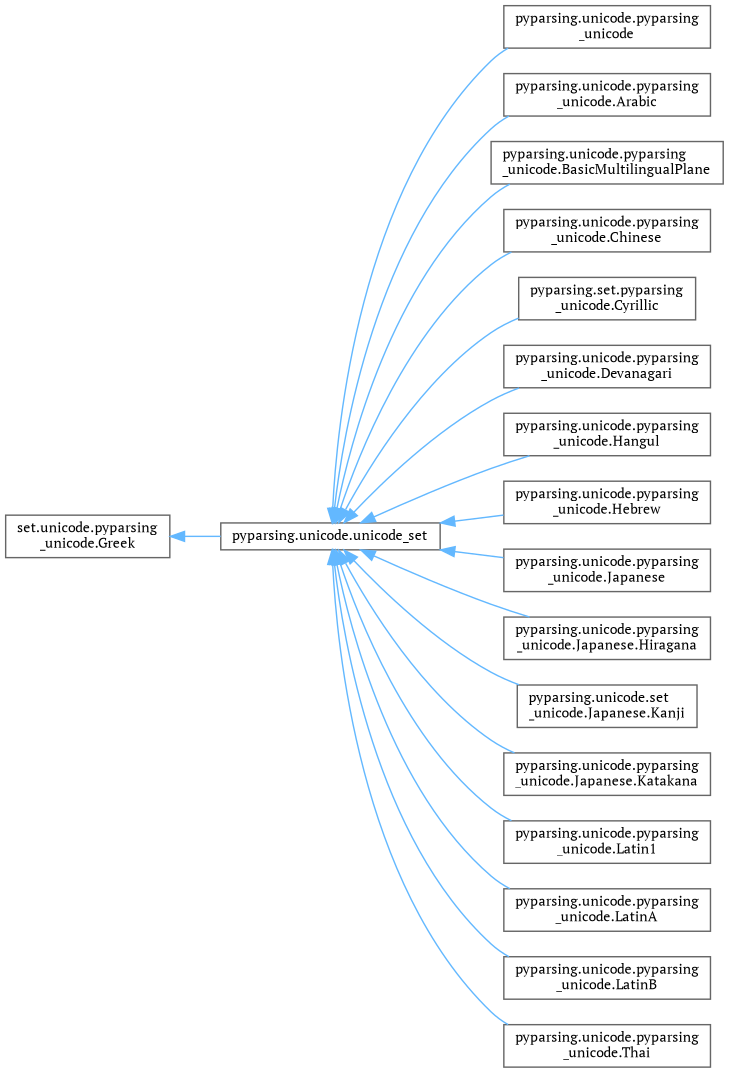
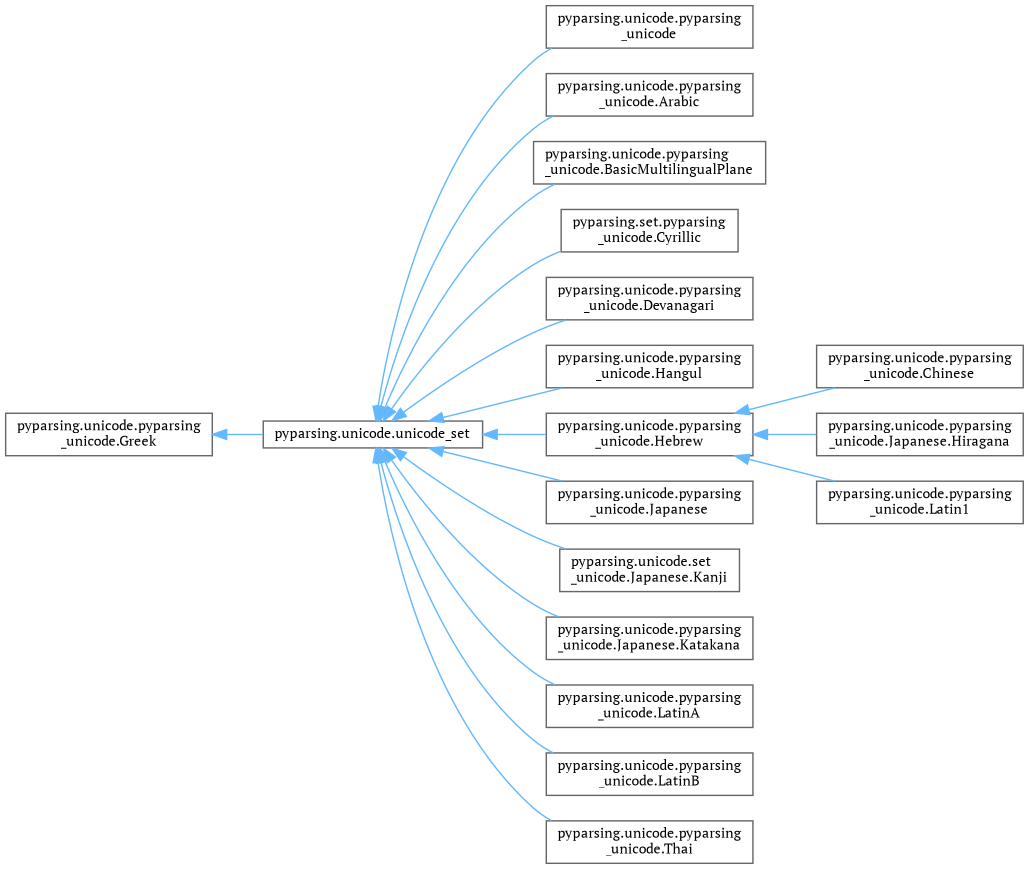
edge "pyparsing.unicode.pyparsing _unicode.Chinese" -> "pyparsing.unicode.unicode_set": now "pyparsing.unicode.pyparsing _unicode.Chinese" -> "pyparsing.unicode.pyparsing _unicode.Hebrew"
node "set.unicode.pyparsing _unicode.Greek": label "set.unicode.pyparsing _unicode.Greek" -> "pyparsing.unicode.pyparsing _unicode.Greek"
edge "pyparsing.unicode.pyparsing _unicode.Japanese.Hiragana" -> "pyparsing.unicode.unicode_set": now "pyparsing.unicode.pyparsing _unicode.Japanese.Hiragana" -> "pyparsing.unicode.pyparsing _unicode.Hebrew"
edge "pyparsing.unicode.pyparsing _unicode.Latin1" -> "pyparsing.unicode.unicode_set": now "pyparsing.unicode.pyparsing _unicode.Latin1" -> "pyparsing.unicode.pyparsing _unicode.Hebrew"
